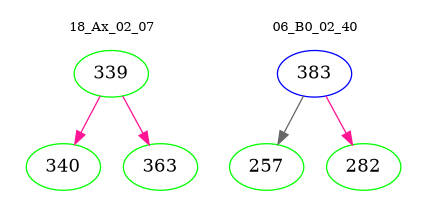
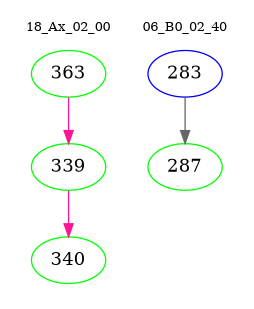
cluster "18_Ax_02_07": label "18_Ax_02_07" -> "18_Ax_02_00"
node "383": label "383" -> "283"
edge "339" -> "363": reversed
node "257": label "257" -> "287"
node "282": removed
